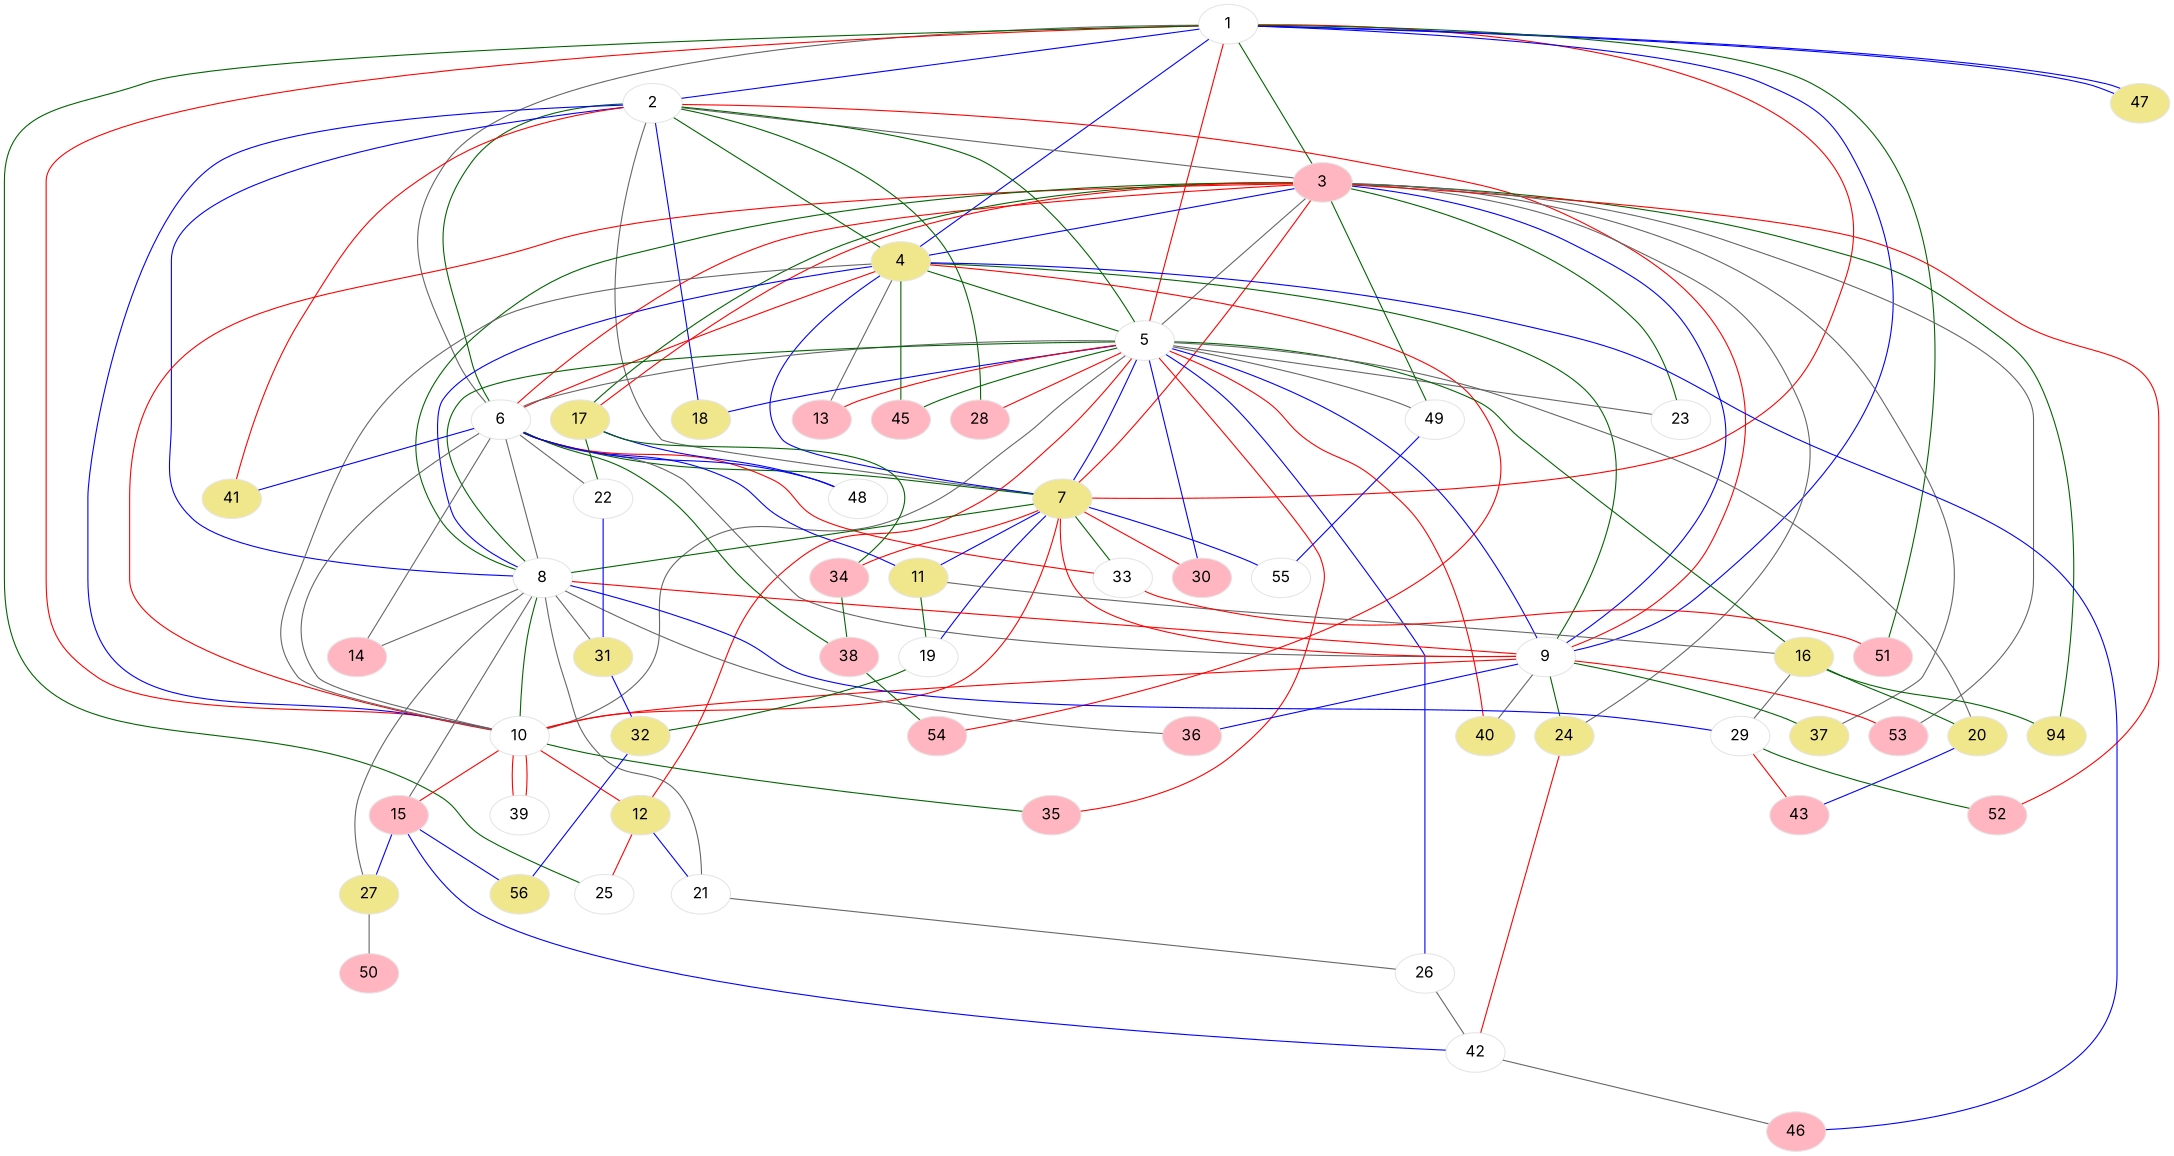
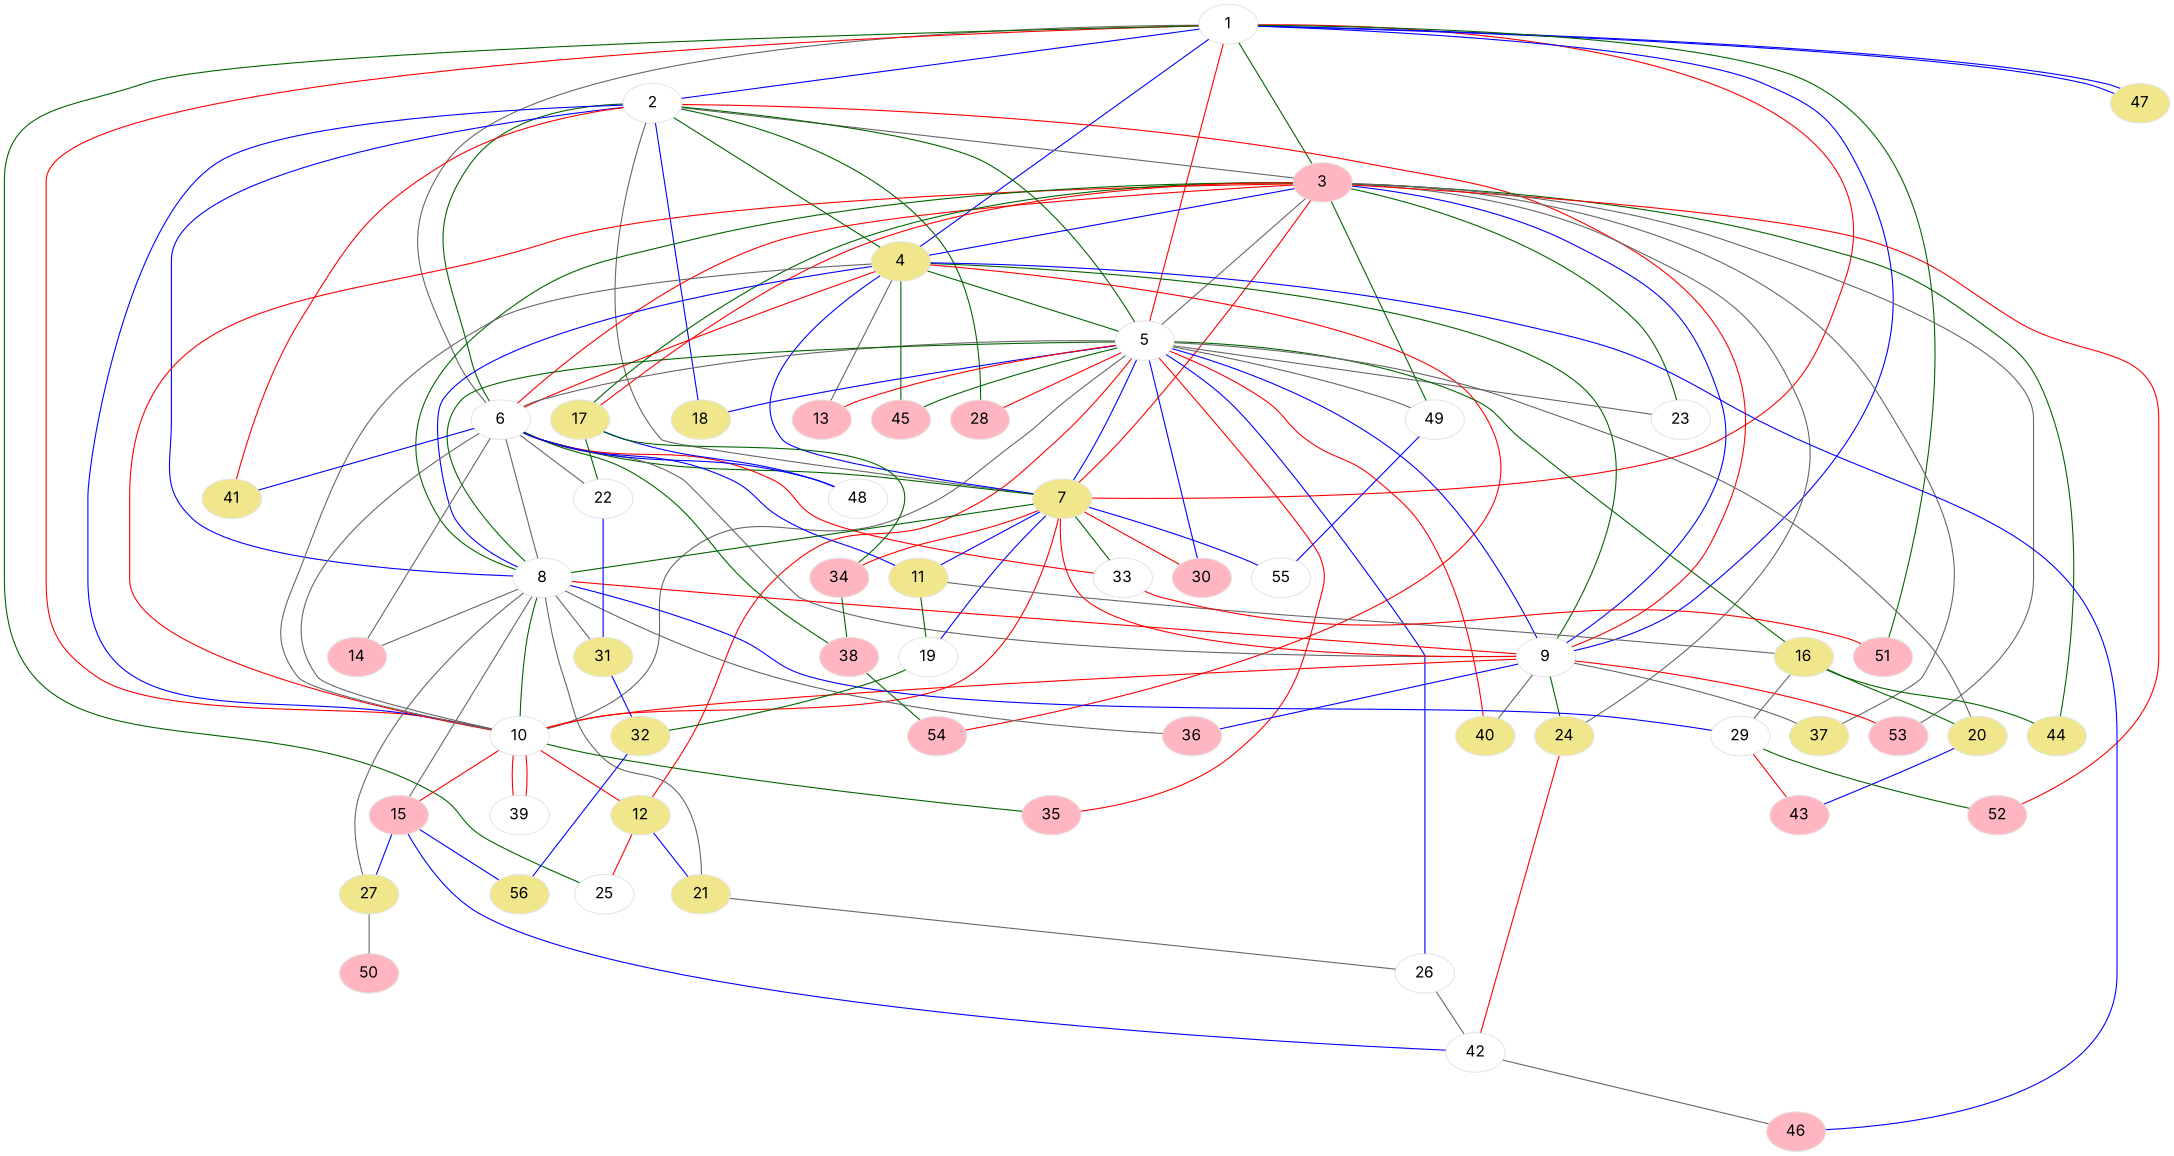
edge "9" -- "37": color darkgreen -> gray40
node "94": label "94" -> "44"
node "21": fillcolor white -> khaki
